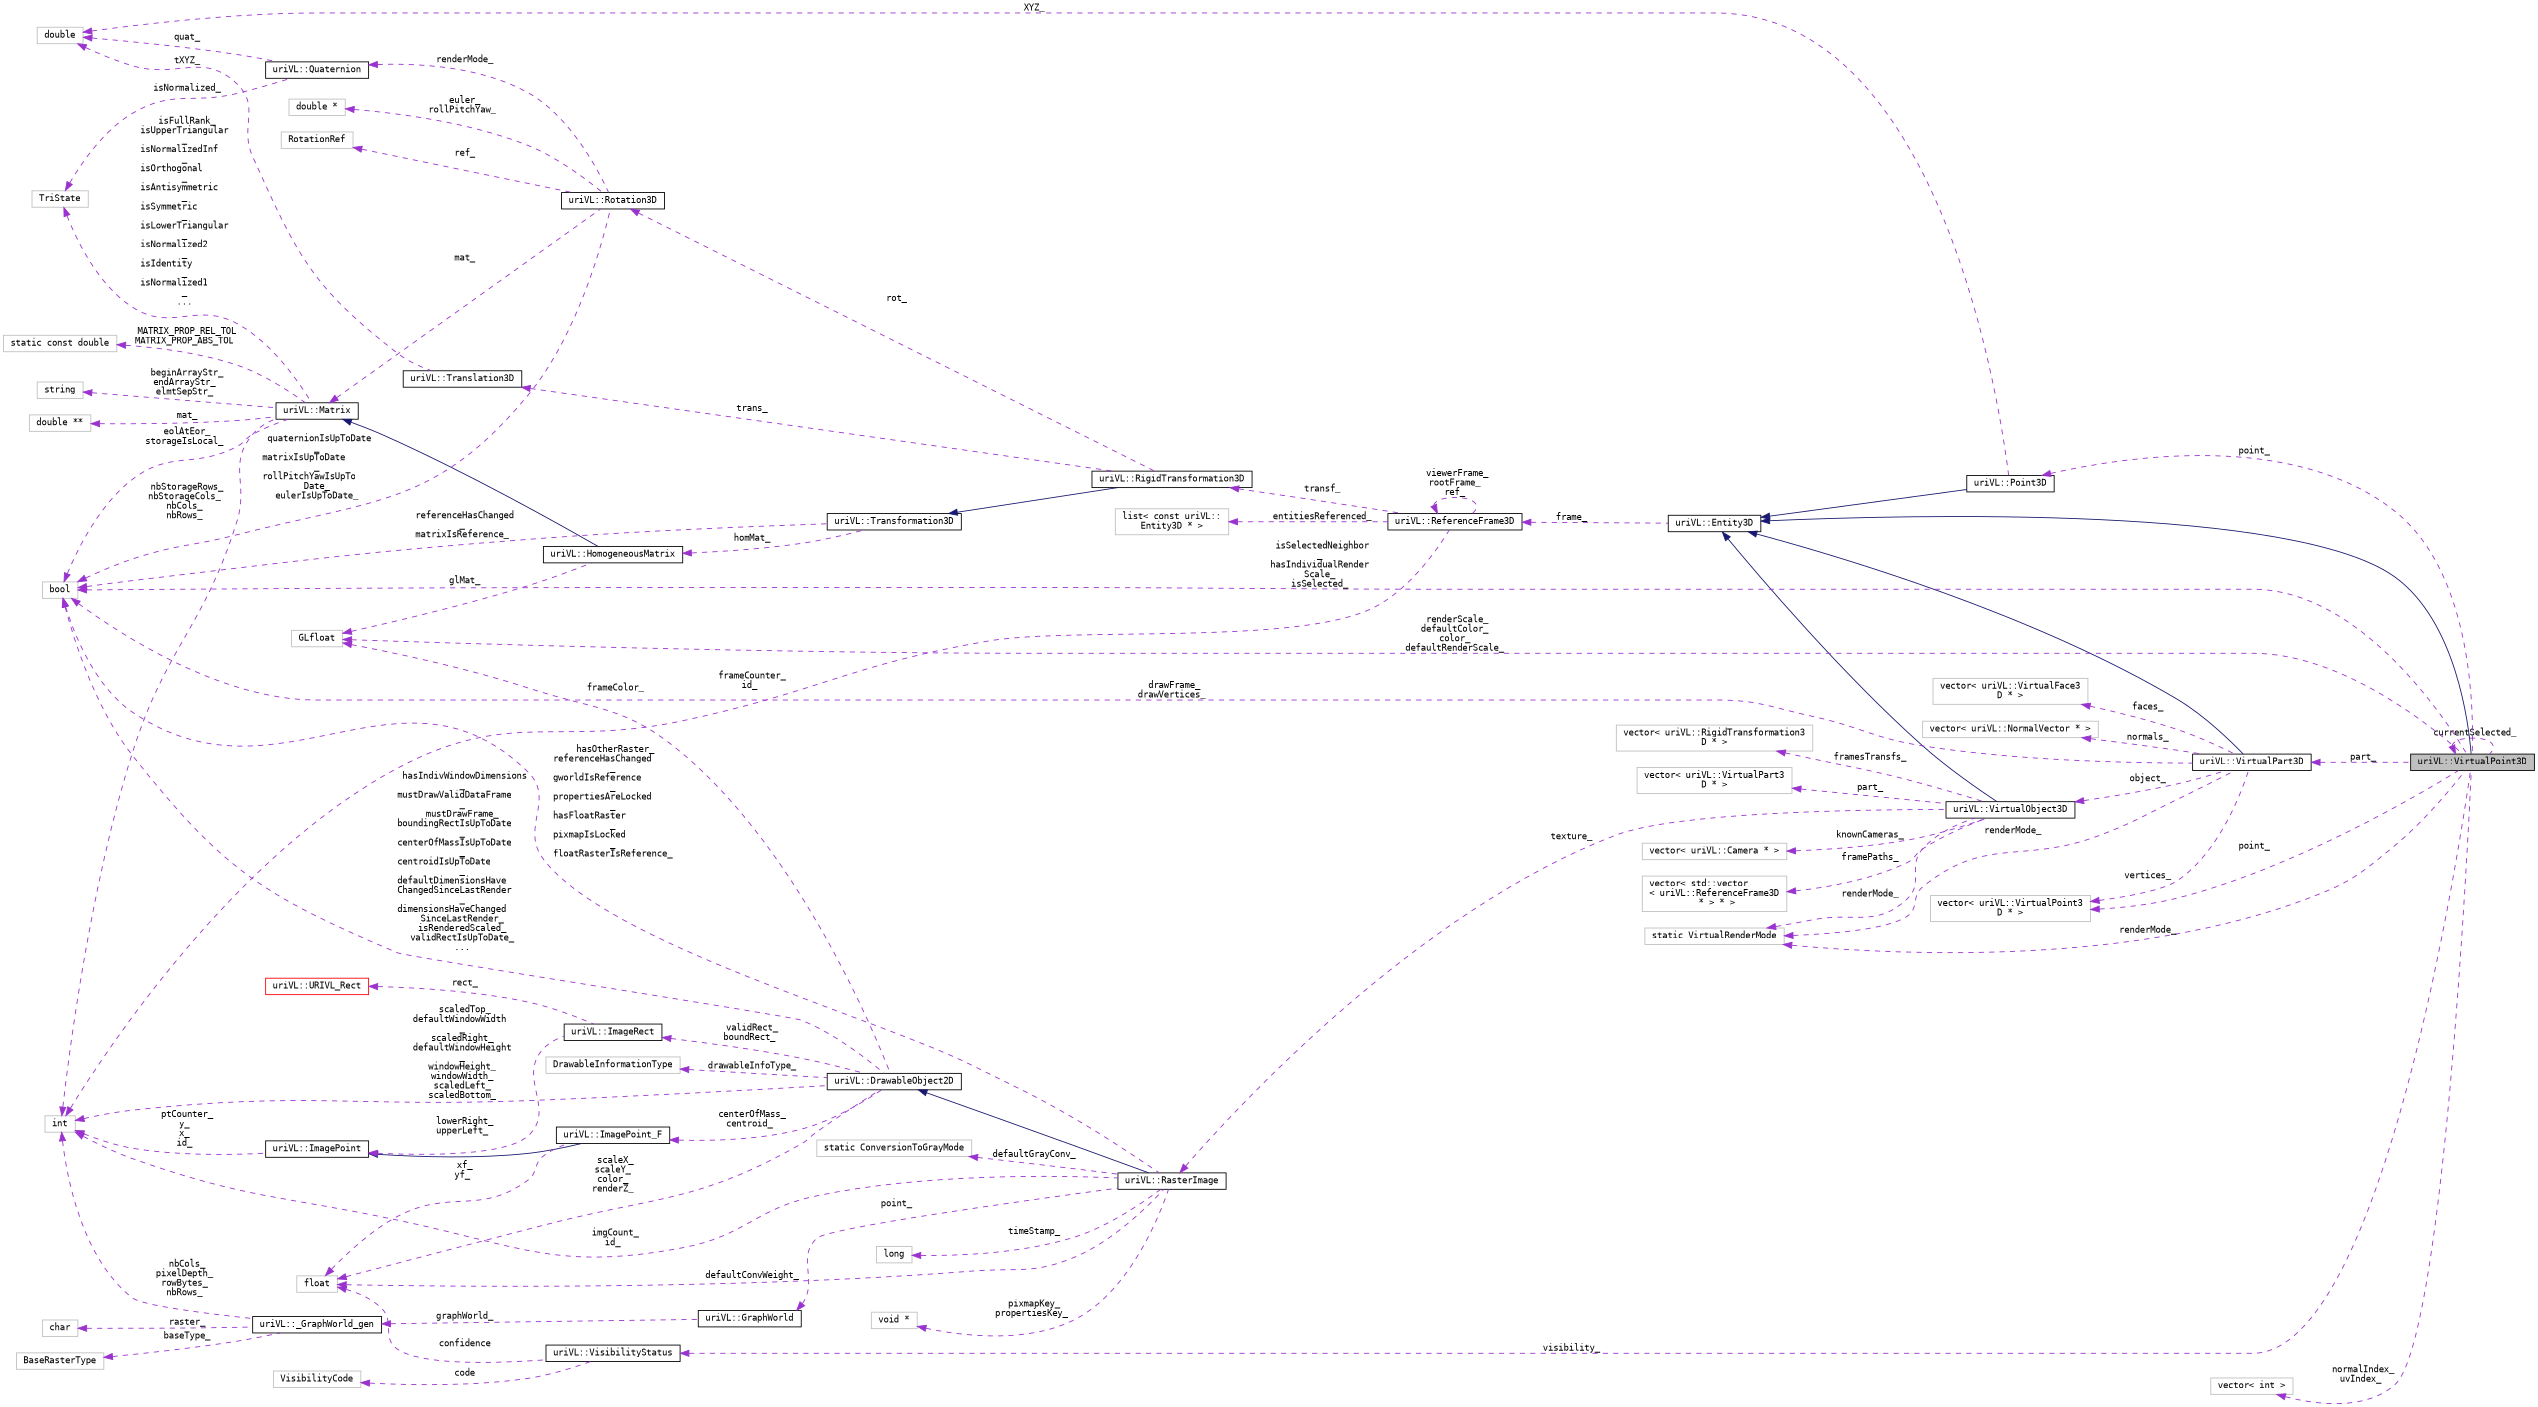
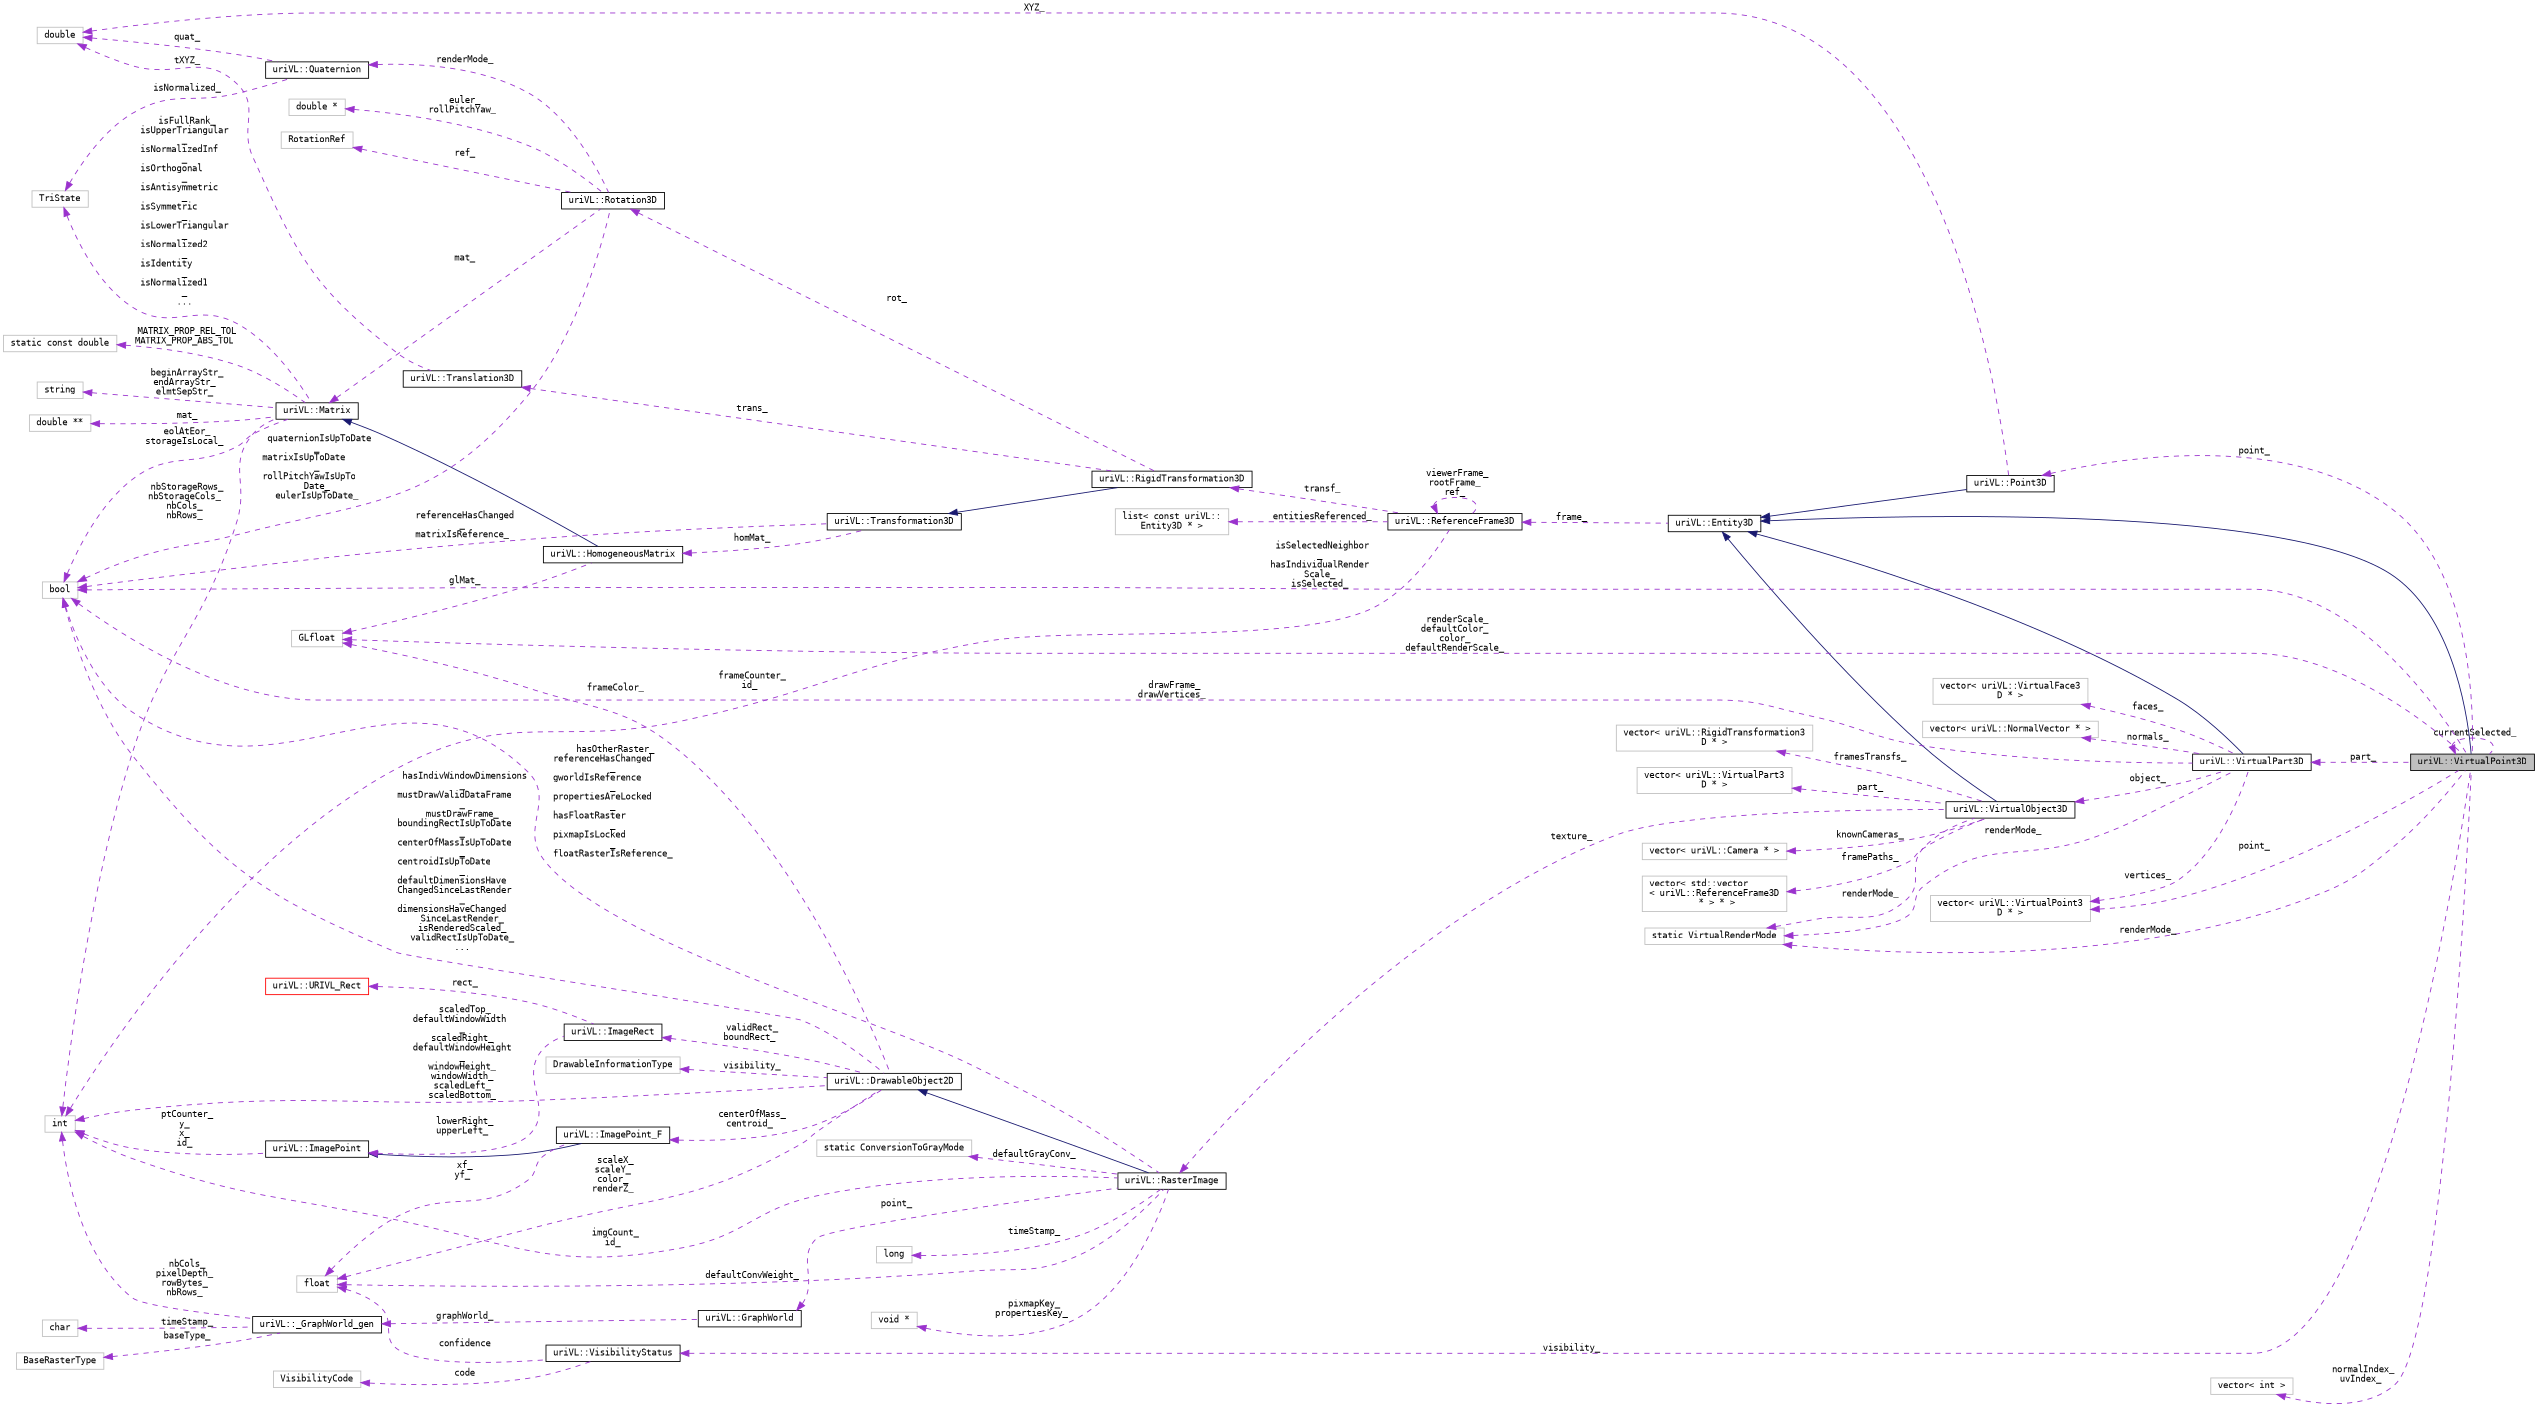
edge "uriVL::DrawableObject2D" -> "DrawableInformationType": label " drawableInfoType_" -> " visibility_"
edge "uriVL::_GraphWorld_gen" -> "char": label " raster_" -> " timeStamp_"
